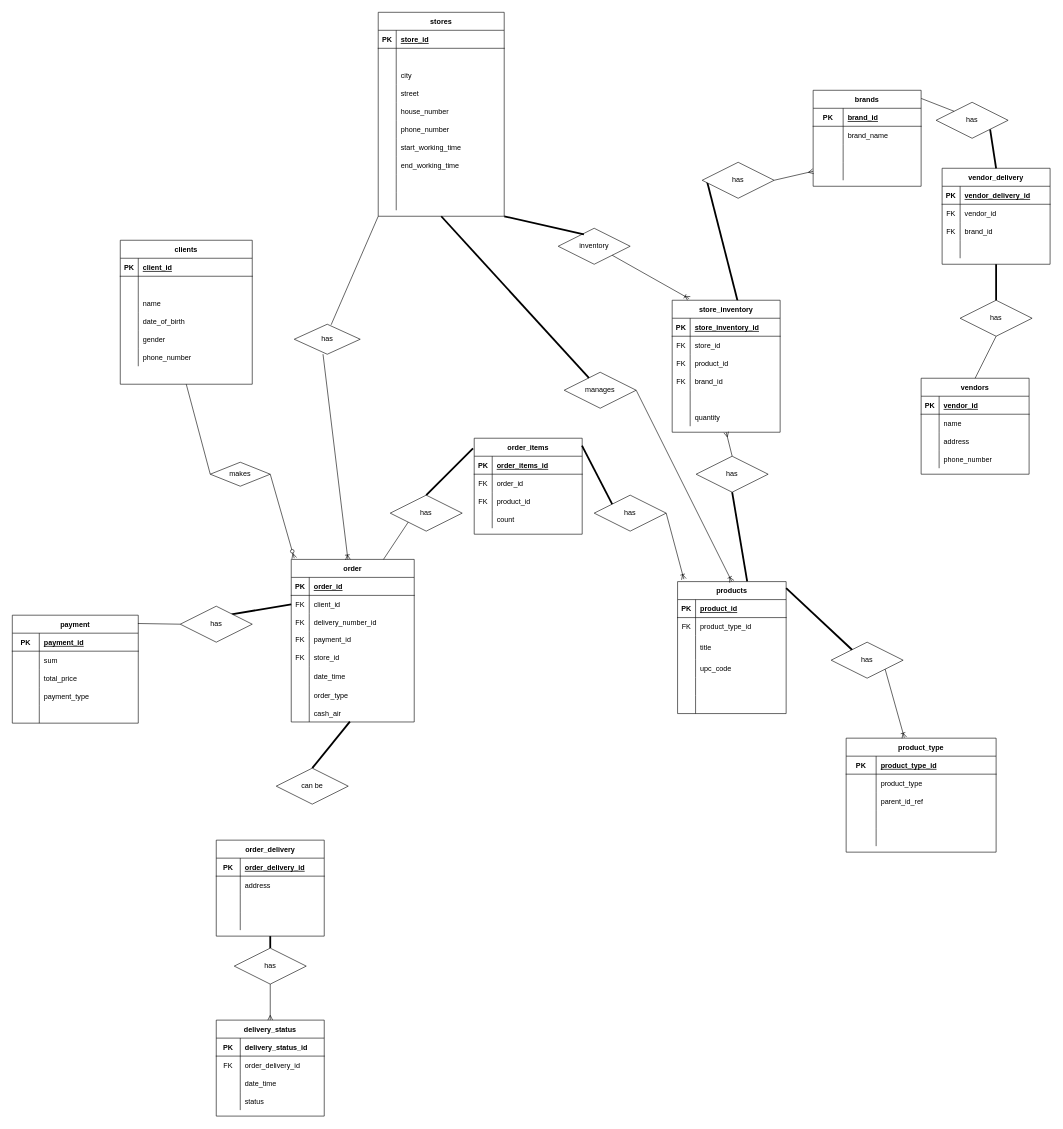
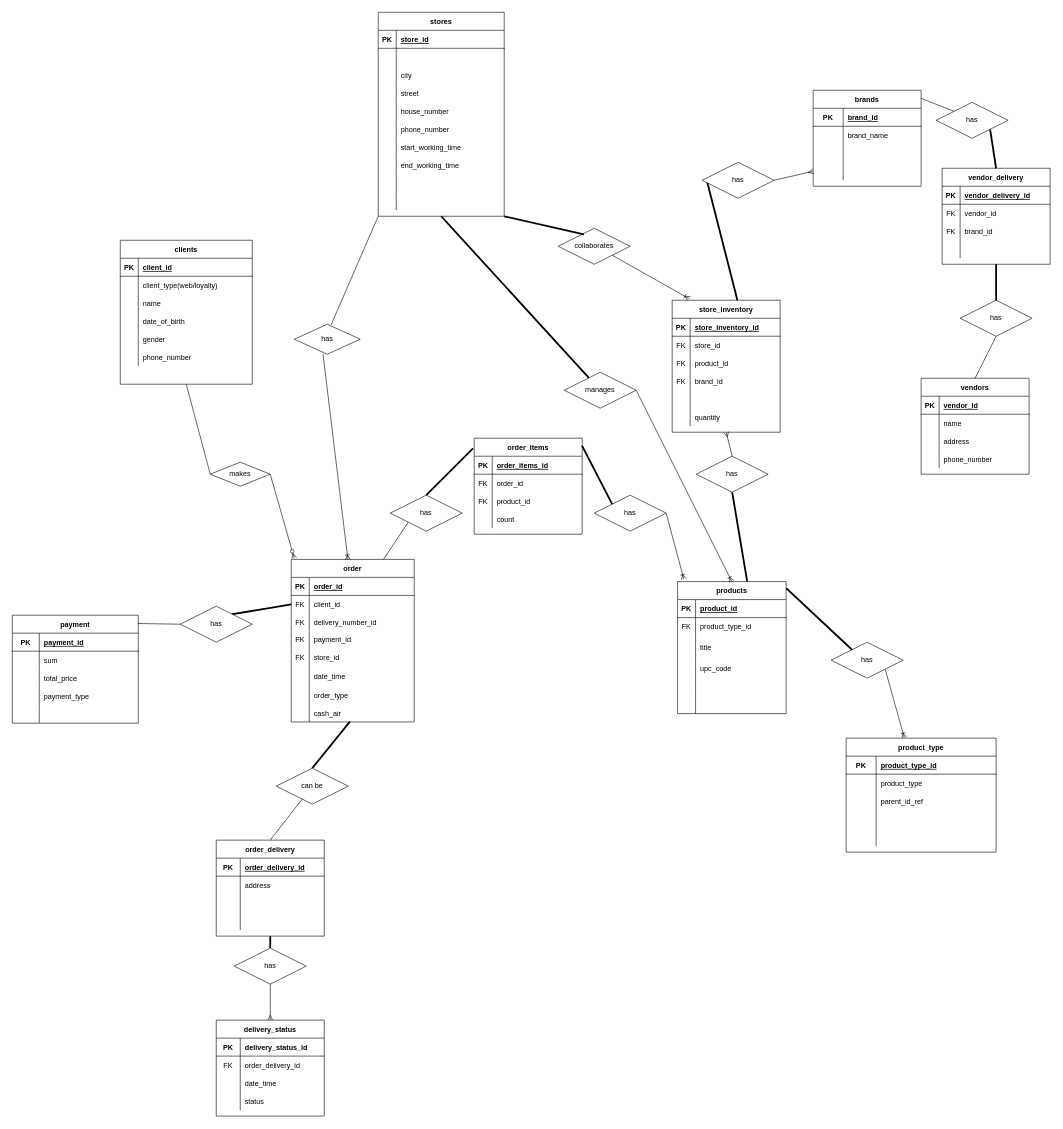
node "inventory": label "inventory" -> "collaborates"
node "client_type(web/loyalty)": added
edge "can be" -- "order_delivery": added
